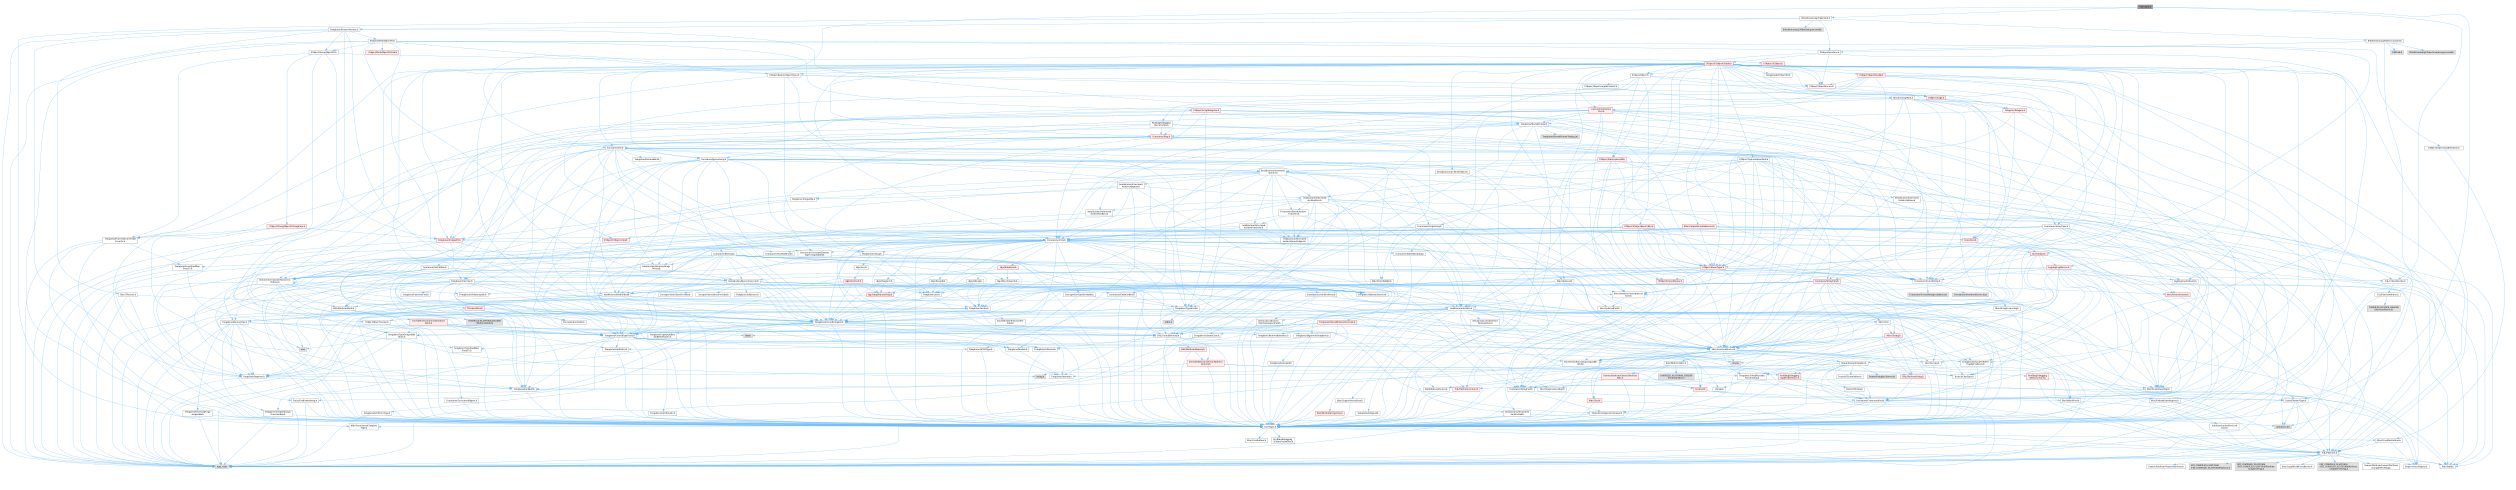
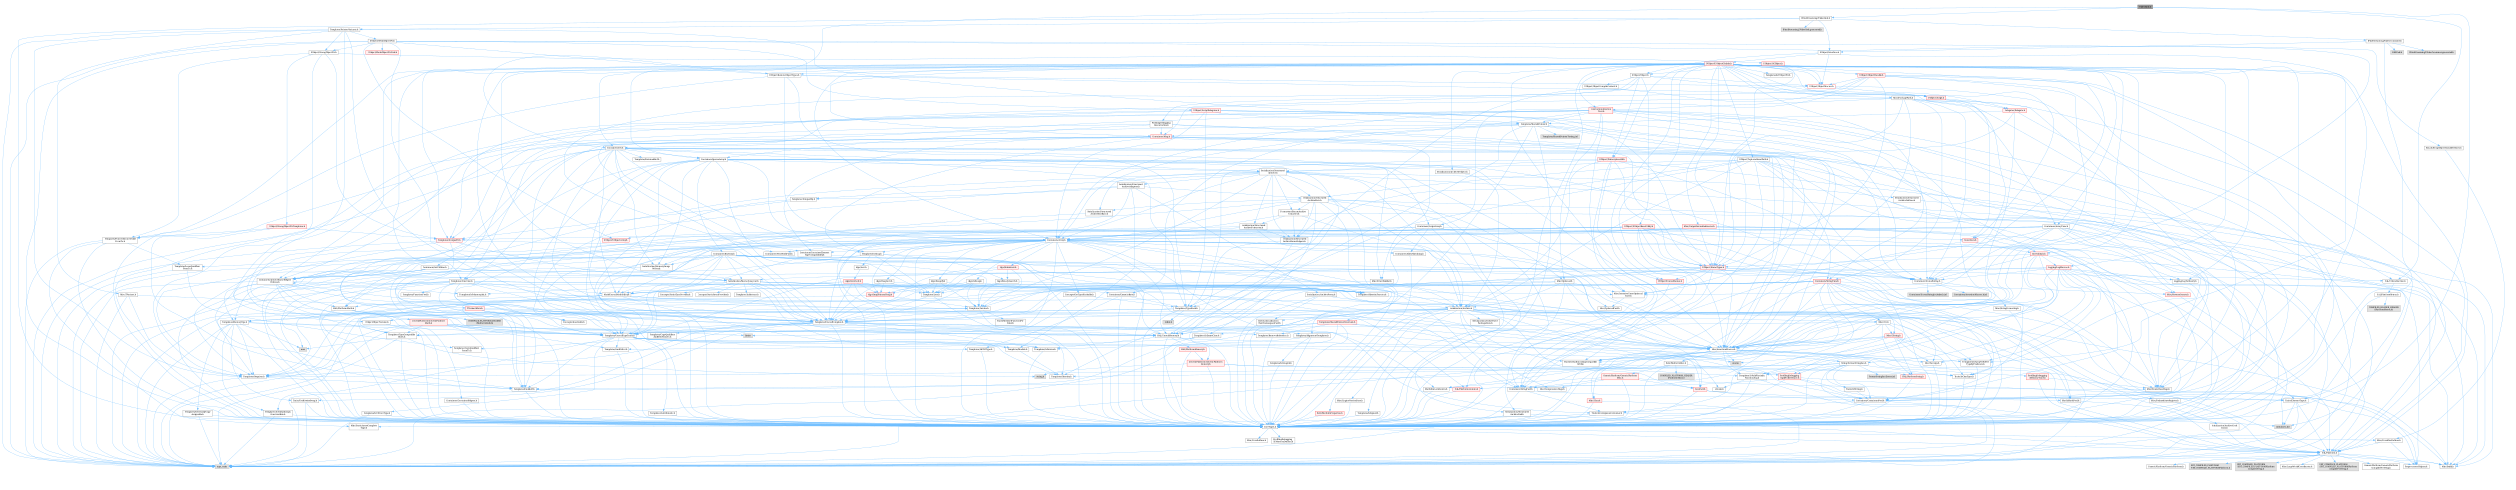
node "UObject/ObjectHandleDefines.h": label "UObject/ObjectHandleDefines.h" -> "BinaryHeap/ObjectHandleDefines.h"
edge "UObject/TopLevelAssetPath.h" -> "UObject/NameTypes.h": now "UObject/GCObject.h" -> "UObject/NameTypes.h"
node "Containers/ContainerAllocation Policies.h": label "Containers/ContainerAllocation Policies.h" -> "Containers/ArchiveNameHelpers Policies.h"
node "Traits/IsTEnumAsByte.h": removed
